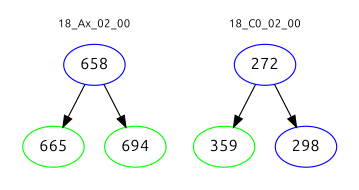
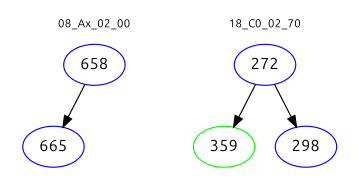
cluster "18_Ax_02_00": label "18_Ax_02_00" -> "08_Ax_02_00"
cluster "18_C0_02_00": label "18_C0_02_00" -> "18_C0_02_70"
node "665": color green -> blue
node "694": removed
